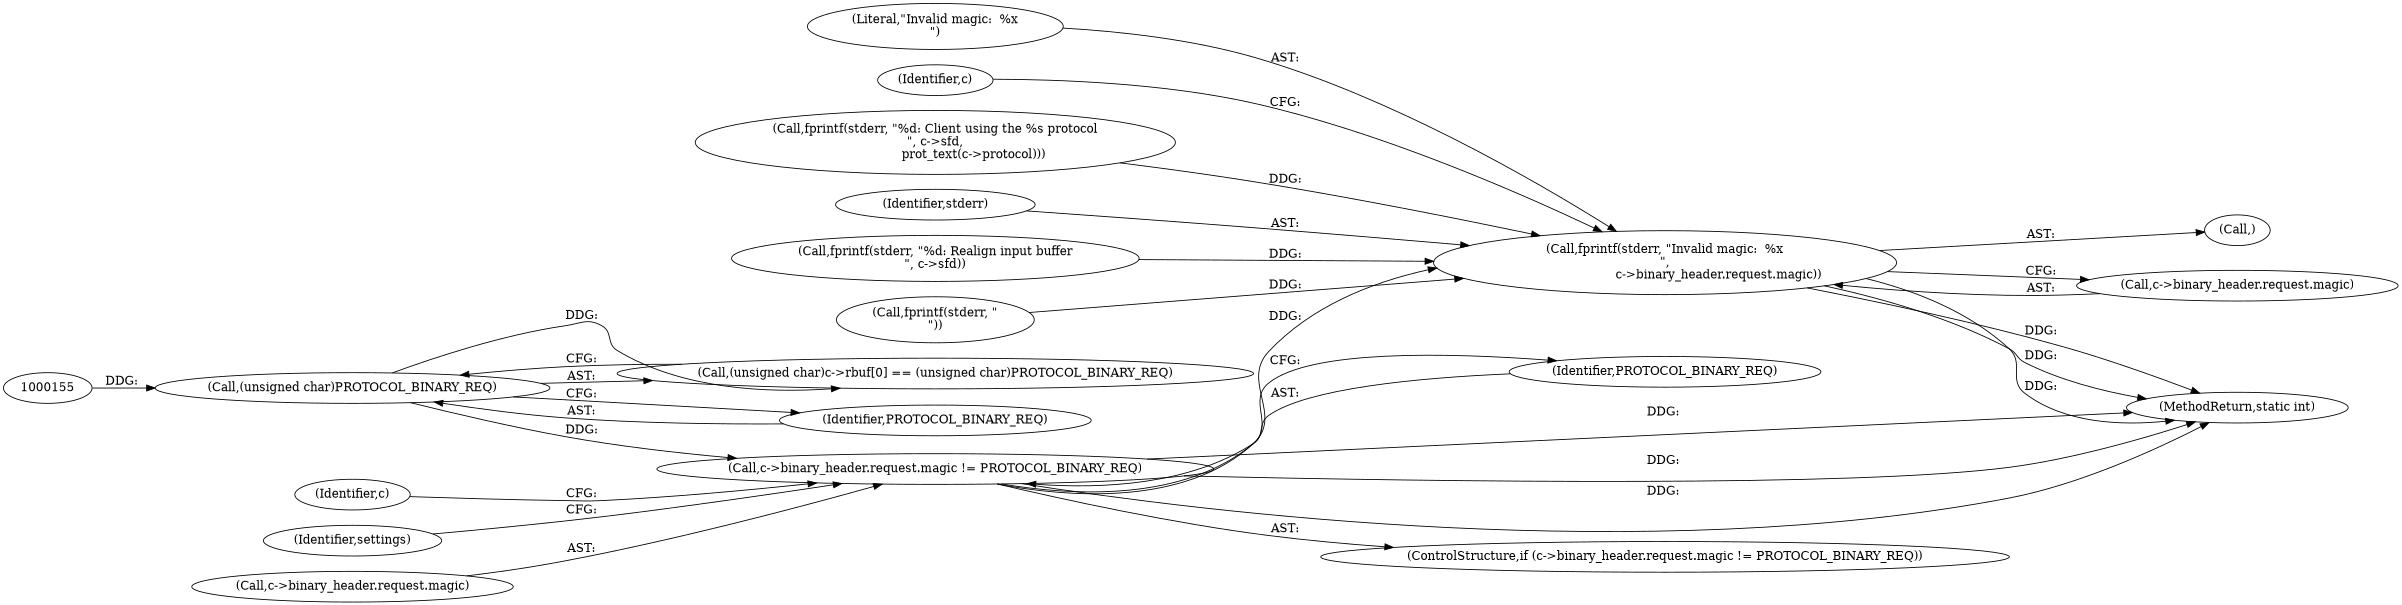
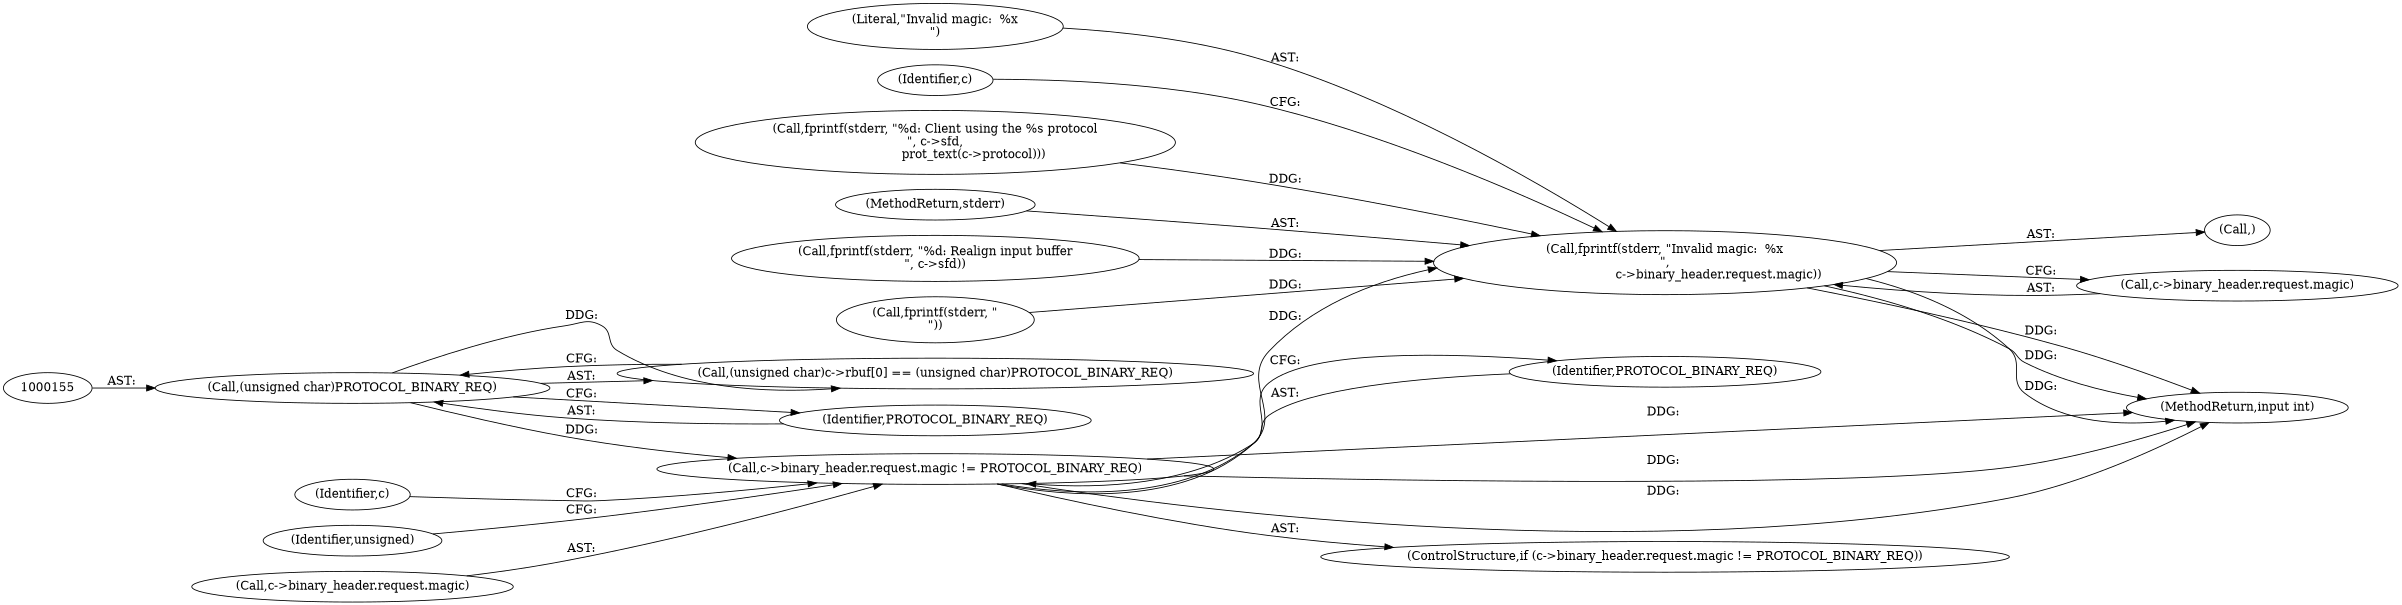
node "(Identifier,stderr)": label "(Identifier,stderr)" -> "(MethodReturn,stderr)"
edge "1000155" -> "(Call,(unsigned char)PROTOCOL_BINARY_REQ)": label "DDG: " -> "AST: "
node "(MethodReturn,static int)": label "(MethodReturn,static int)" -> "(MethodReturn,input int)"
node "(Identifier,settings)": label "(Identifier,settings)" -> "(Identifier,unsigned)"
